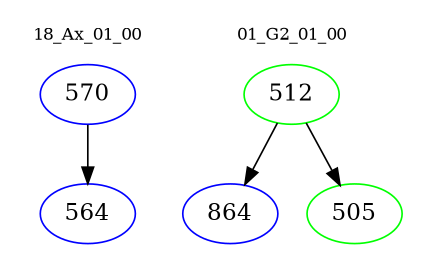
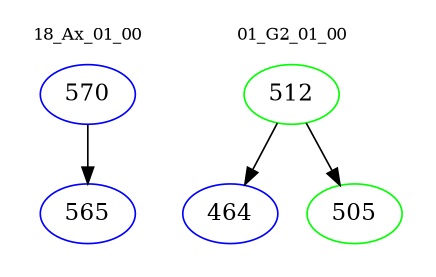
node "564": label "564" -> "565"
node "864": label "864" -> "464"
